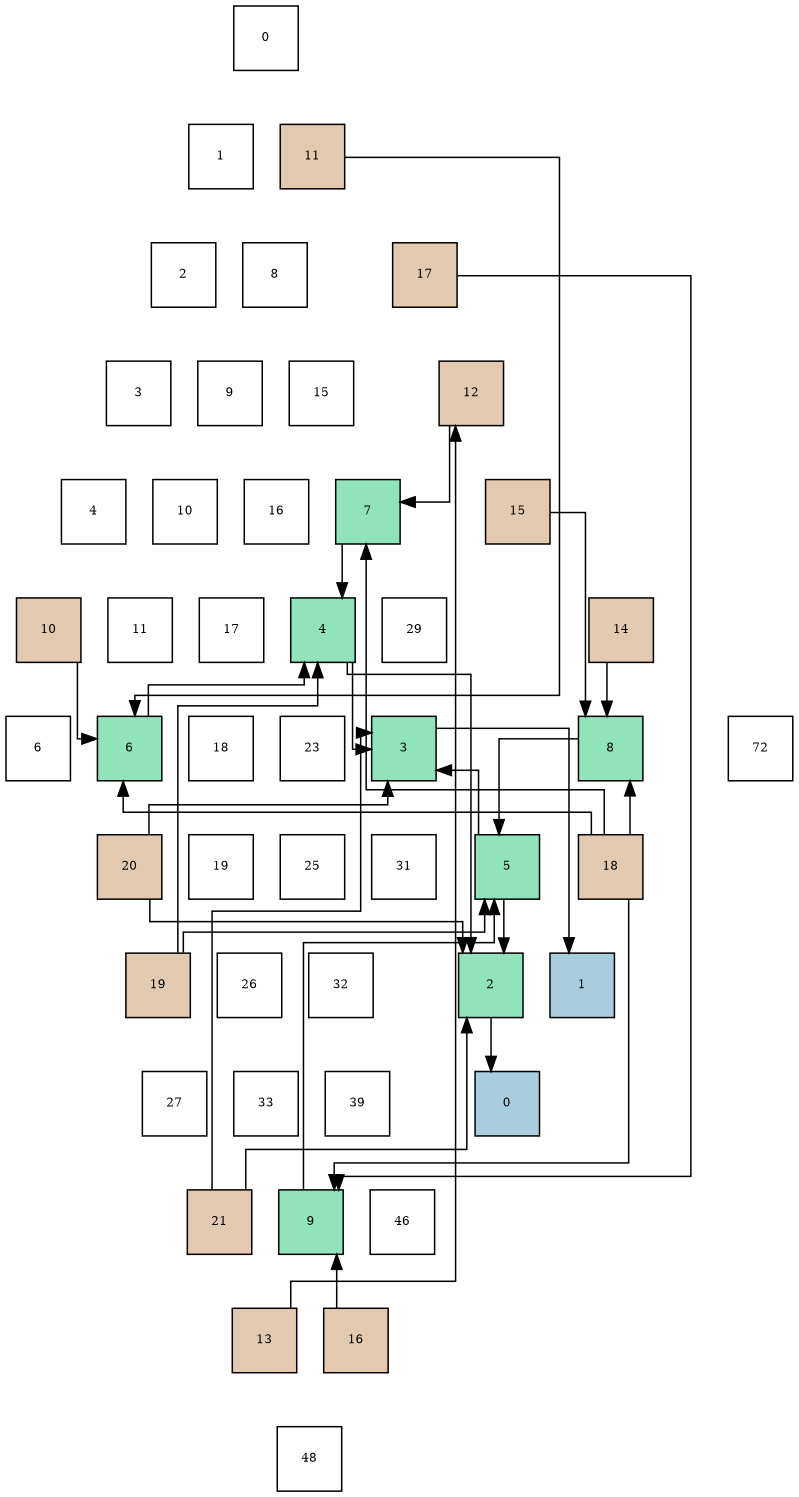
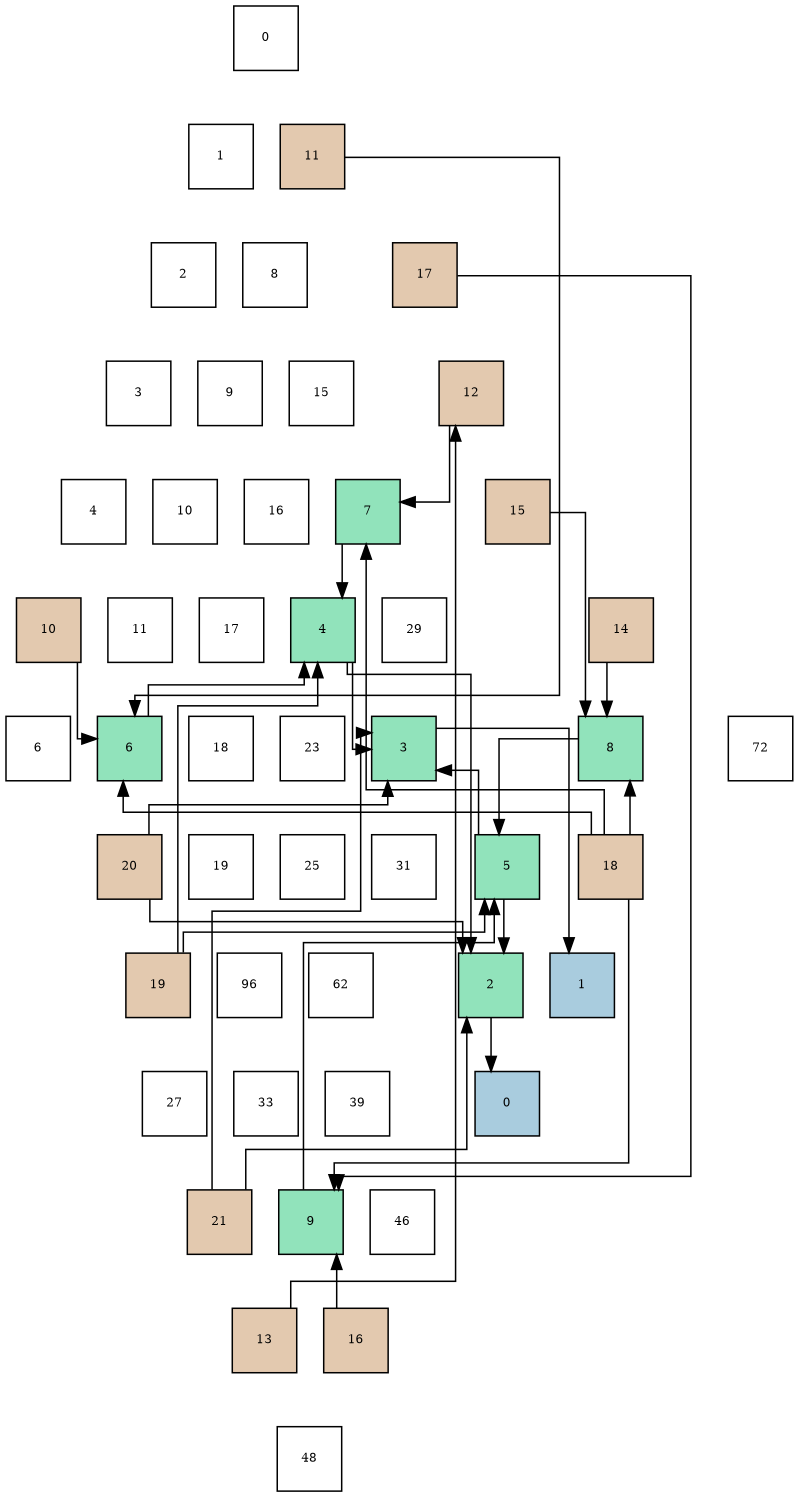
node "26": label "26" -> "96"
node "32": label "32" -> "62"
